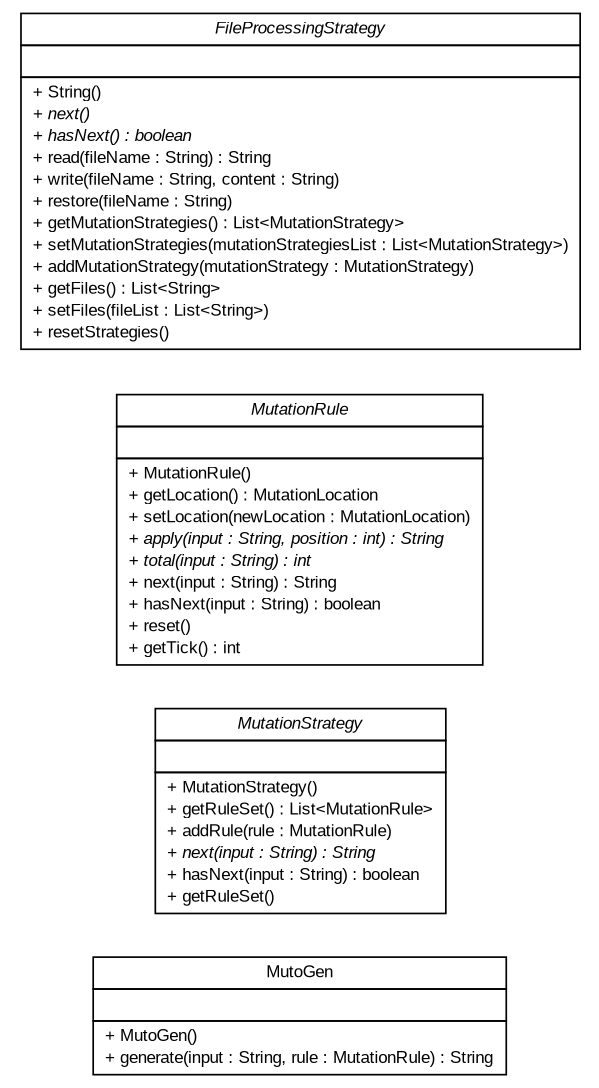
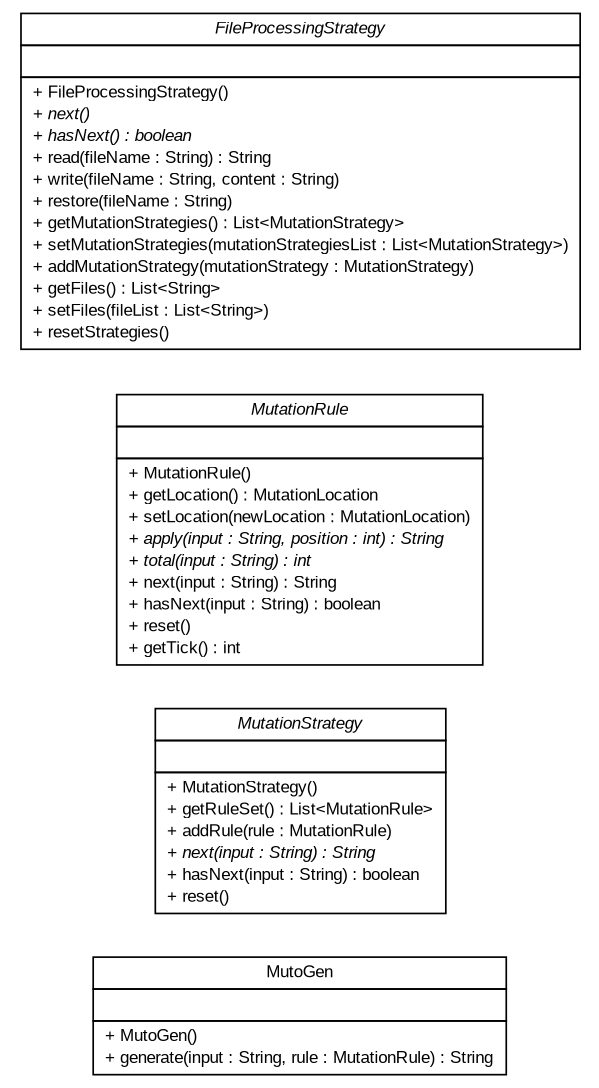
node "FileProcessingStrategy": text "+ String()" -> "+ FileProcessingStrategy()"
node "MutationStrategy": text "+ getRuleSet()" -> "+ reset()"
